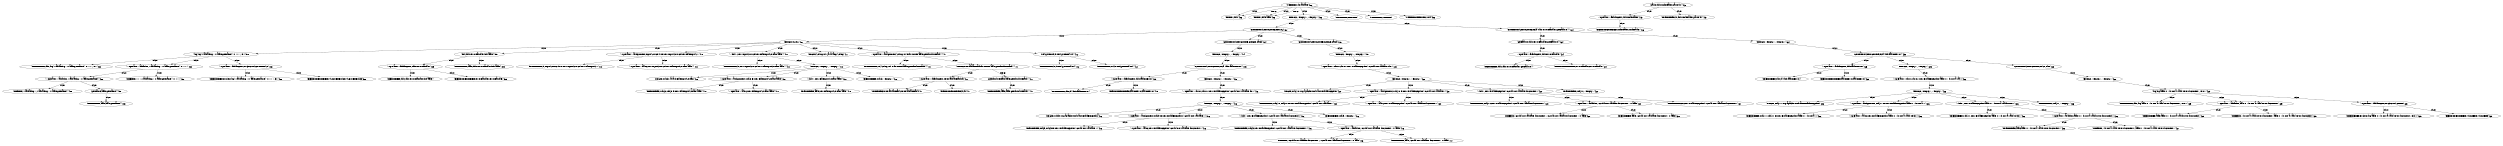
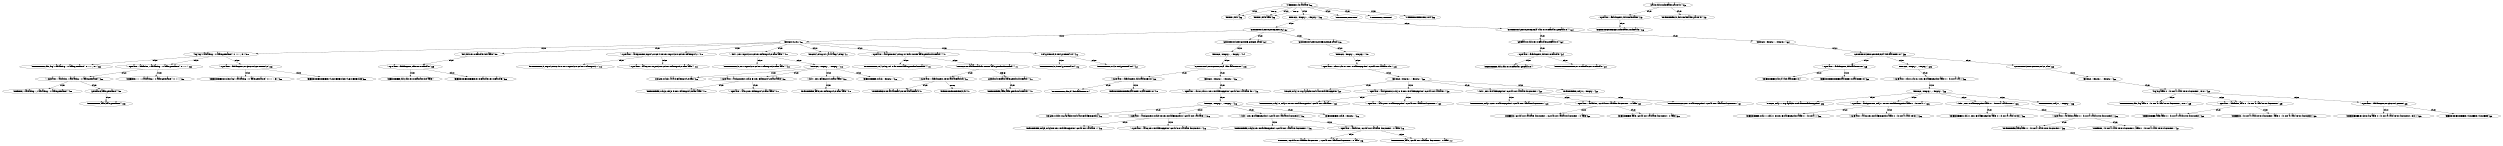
node "(IDENTIFIER,afile,this.errorHandler.init(afile))": removed
edge "(<operator>.fieldAccess,XMLValidateTask.fu)" -> "(FIELD_IDENTIFIER,fu,fu)": label "AST: " -> "DDG: "
